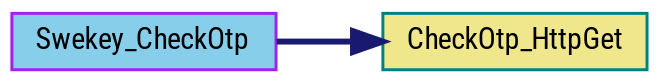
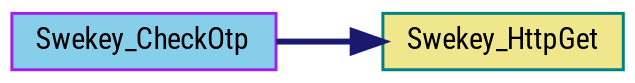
node "CheckOtp_HttpGet": label "CheckOtp_HttpGet" -> "Swekey_HttpGet"
